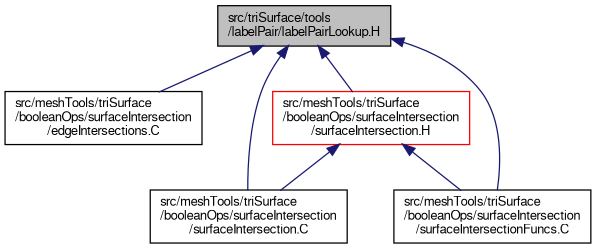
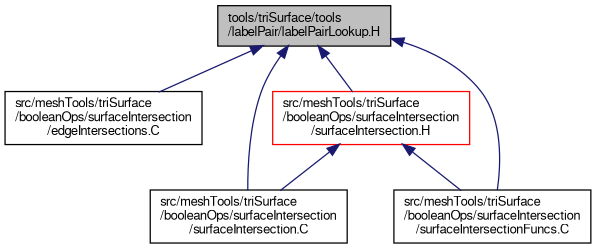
node "src/triSurface/tools /labelPair/labelPairLookup.H": label "src/triSurface/tools /labelPair/labelPairLookup.H" -> "tools/triSurface/tools /labelPair/labelPairLookup.H"
